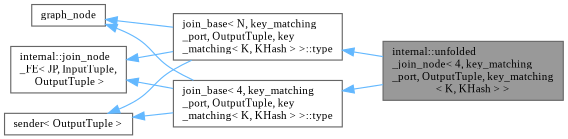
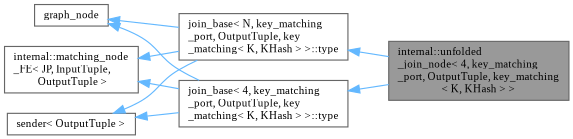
node "internal::join_node _FE< JP, InputTuple, OutputTuple >": label "internal::join_node _FE< JP, InputTuple, OutputTuple >" -> "internal::matching_node _FE< JP, InputTuple, OutputTuple >"
